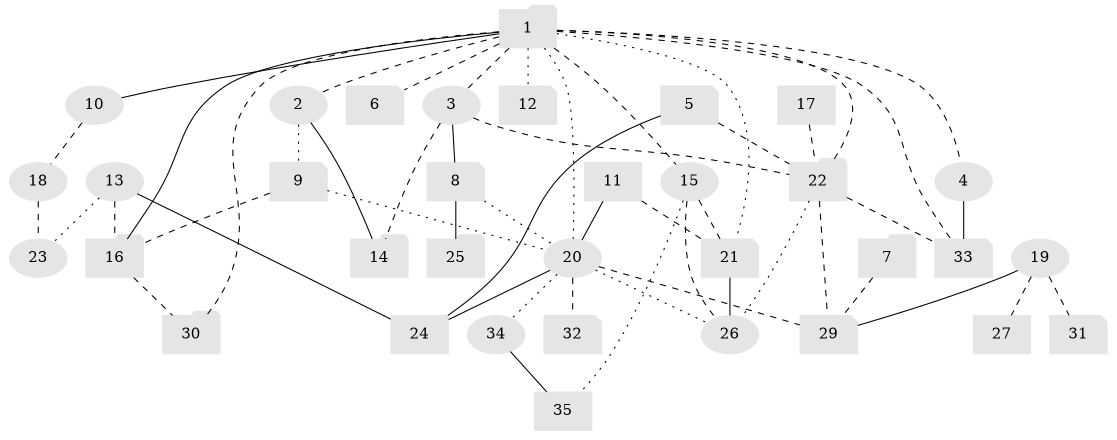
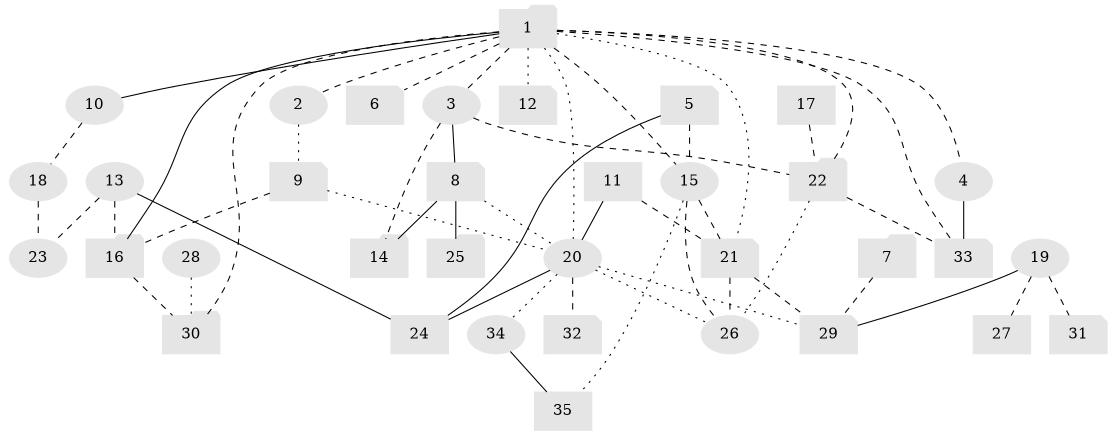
edge "5" -- "22": now "5" -- "15"
edge "2" -- "14": now "8" -- "14"
edge "13" -- "23": style dotted -> dashed
node "28": added
edge "22" -- "29": now "21" -- "29"
edge "20" -- "29": style dashed -> dotted
edge "21" -- "26": style solid -> dashed
